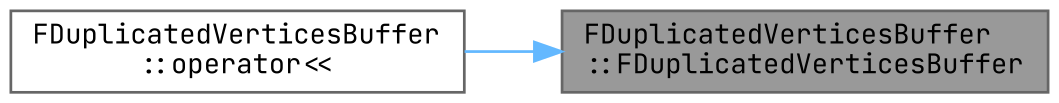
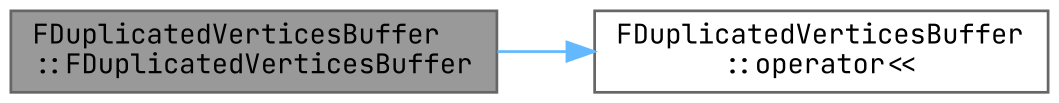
edge "FDuplicatedVerticesBuffer ::operator<<" -> "FDuplicatedVerticesBuffer ::FDuplicatedVerticesBuffer": reversed
